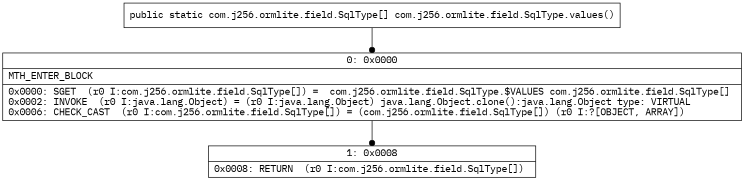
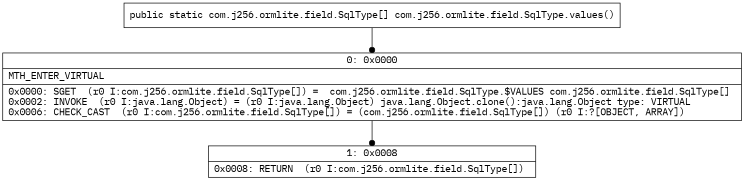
node "0: 0x0000": text "MTH_ENTER_BLOCK" -> "MTH_ENTER_VIRTUAL"
